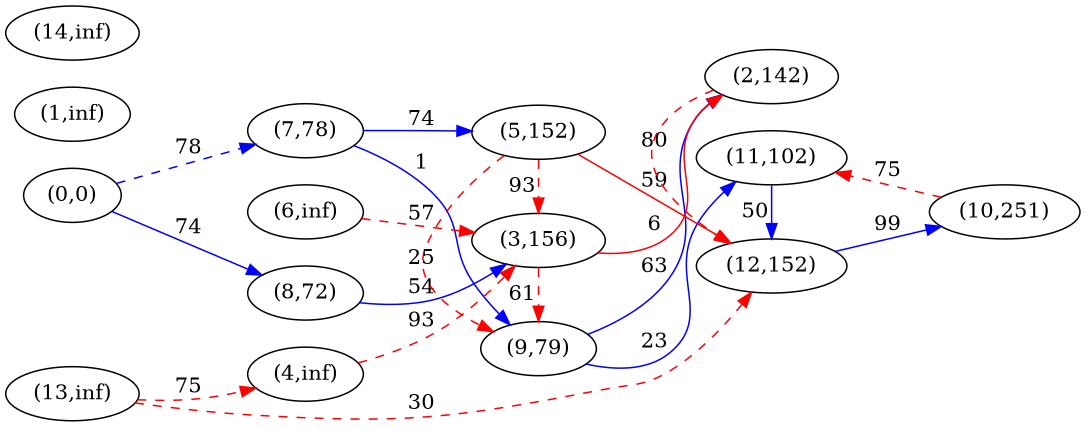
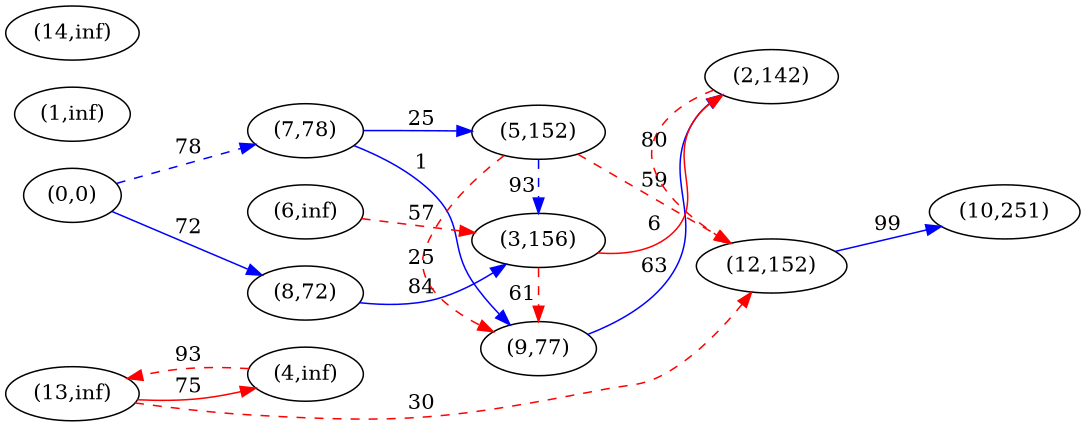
edge "(7,78)" -> "(5,152)": label "74" -> "25"
node "(11,102)": removed
edge "(5,152)" -> "(3,156)": color red -> blue
edge "(5,152)" -> "(12,152)": style solid -> dashed
edge "(0,0)" -> "(8,72)": label "74" -> "72"
edge "(8,72)" -> "(3,156)": label "54" -> "84"
edge "(4,inf)" -> "(3,156)": now "(4,inf)" -> "(13,inf)"
node "(9,79)": label "(9,79)" -> "(9,77)"
edge "(13,inf)" -> "(4,inf)": style dashed -> solid
